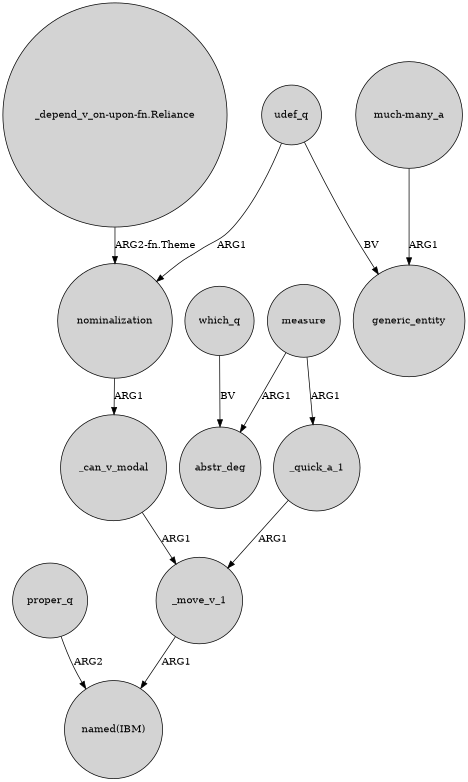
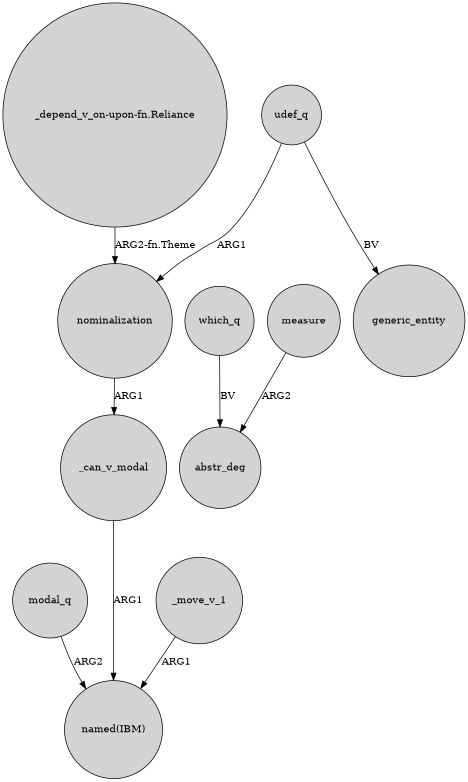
node "much-many_a": removed
edge "measure" -> "abstr_deg": label "ARG1" -> "ARG2"
node "_quick_a_1": removed
edge "_can_v_modal" -> "_move_v_1": now "_can_v_modal" -> "named(IBM)"
node "proper_q": label "proper_q" -> "modal_q"
